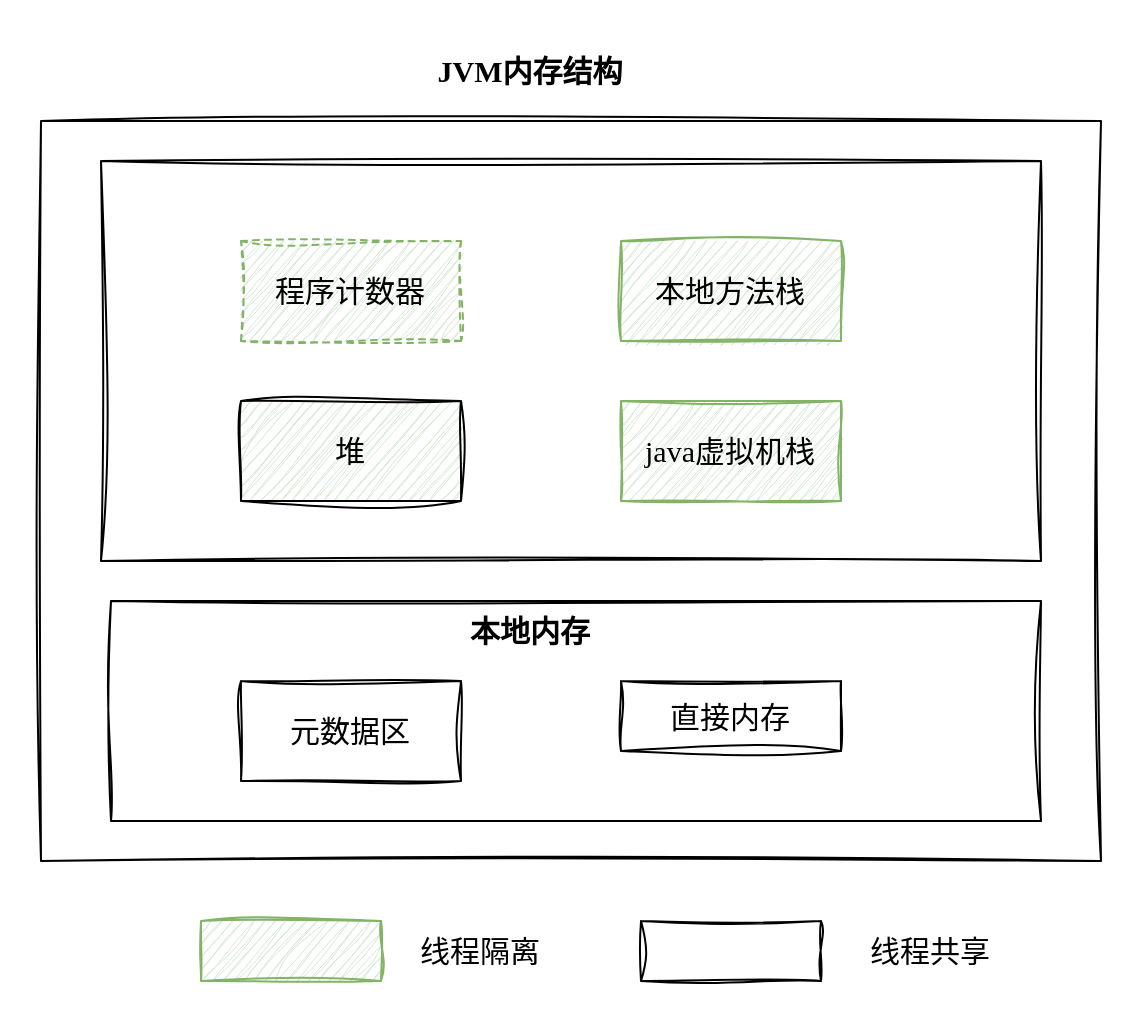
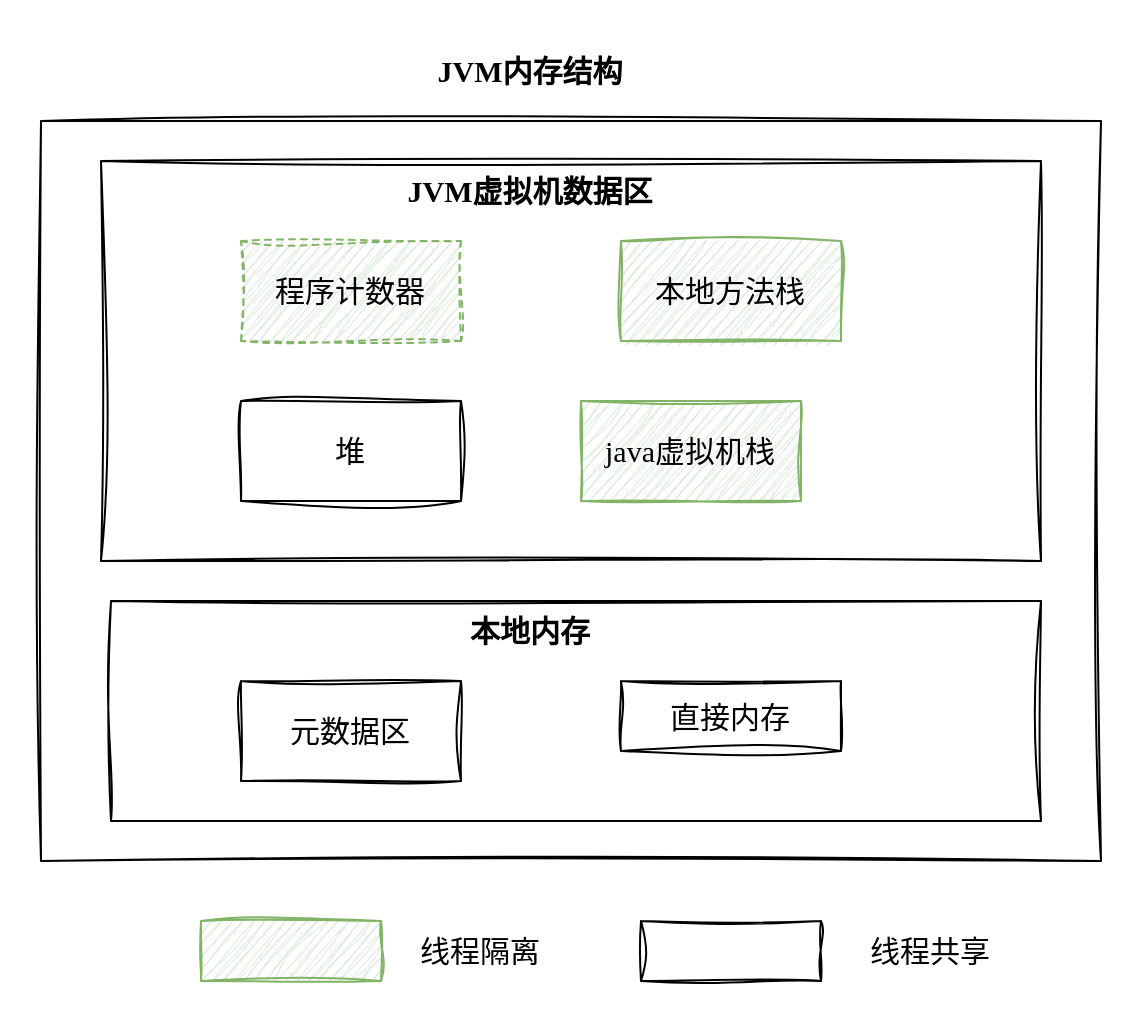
node "JVM虚拟机数据区": added
node "堆": fillcolor #d5e8d4 -> #ffffff
node "java虚拟机栈": moved (731, 451) -> (691, 451)
